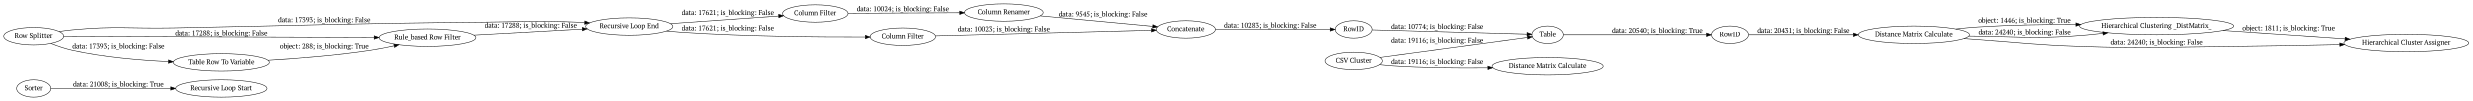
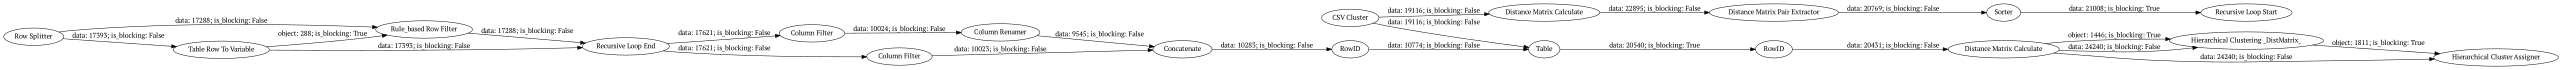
node "Distance Matrix Pair Extractor": added
edge "Row Splitter" -> "Recursive Loop End": now "Table Row To Variable" -> "Recursive Loop End"
